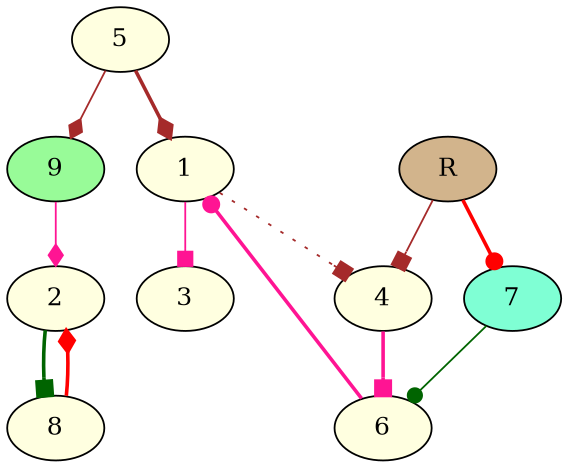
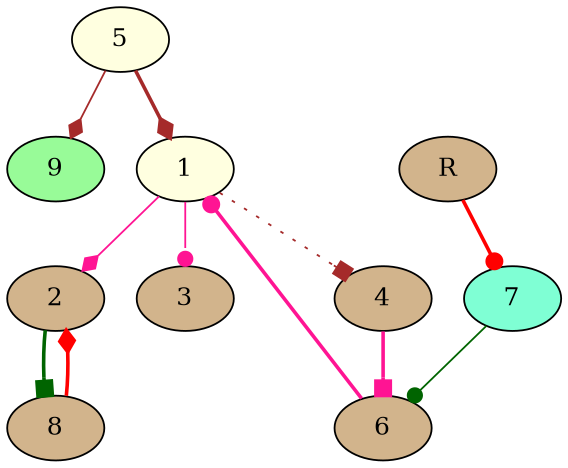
edge "9" -> "2": now "1" -> "2"
edge "1" -> "3": arrowhead box -> dot
edge "R" -> "4": removed
node "2": fillcolor lightyellow -> tan
node "3": fillcolor lightyellow -> tan
node "4": fillcolor lightyellow -> tan
node "8": fillcolor lightyellow -> tan
node "6": fillcolor lightyellow -> tan
